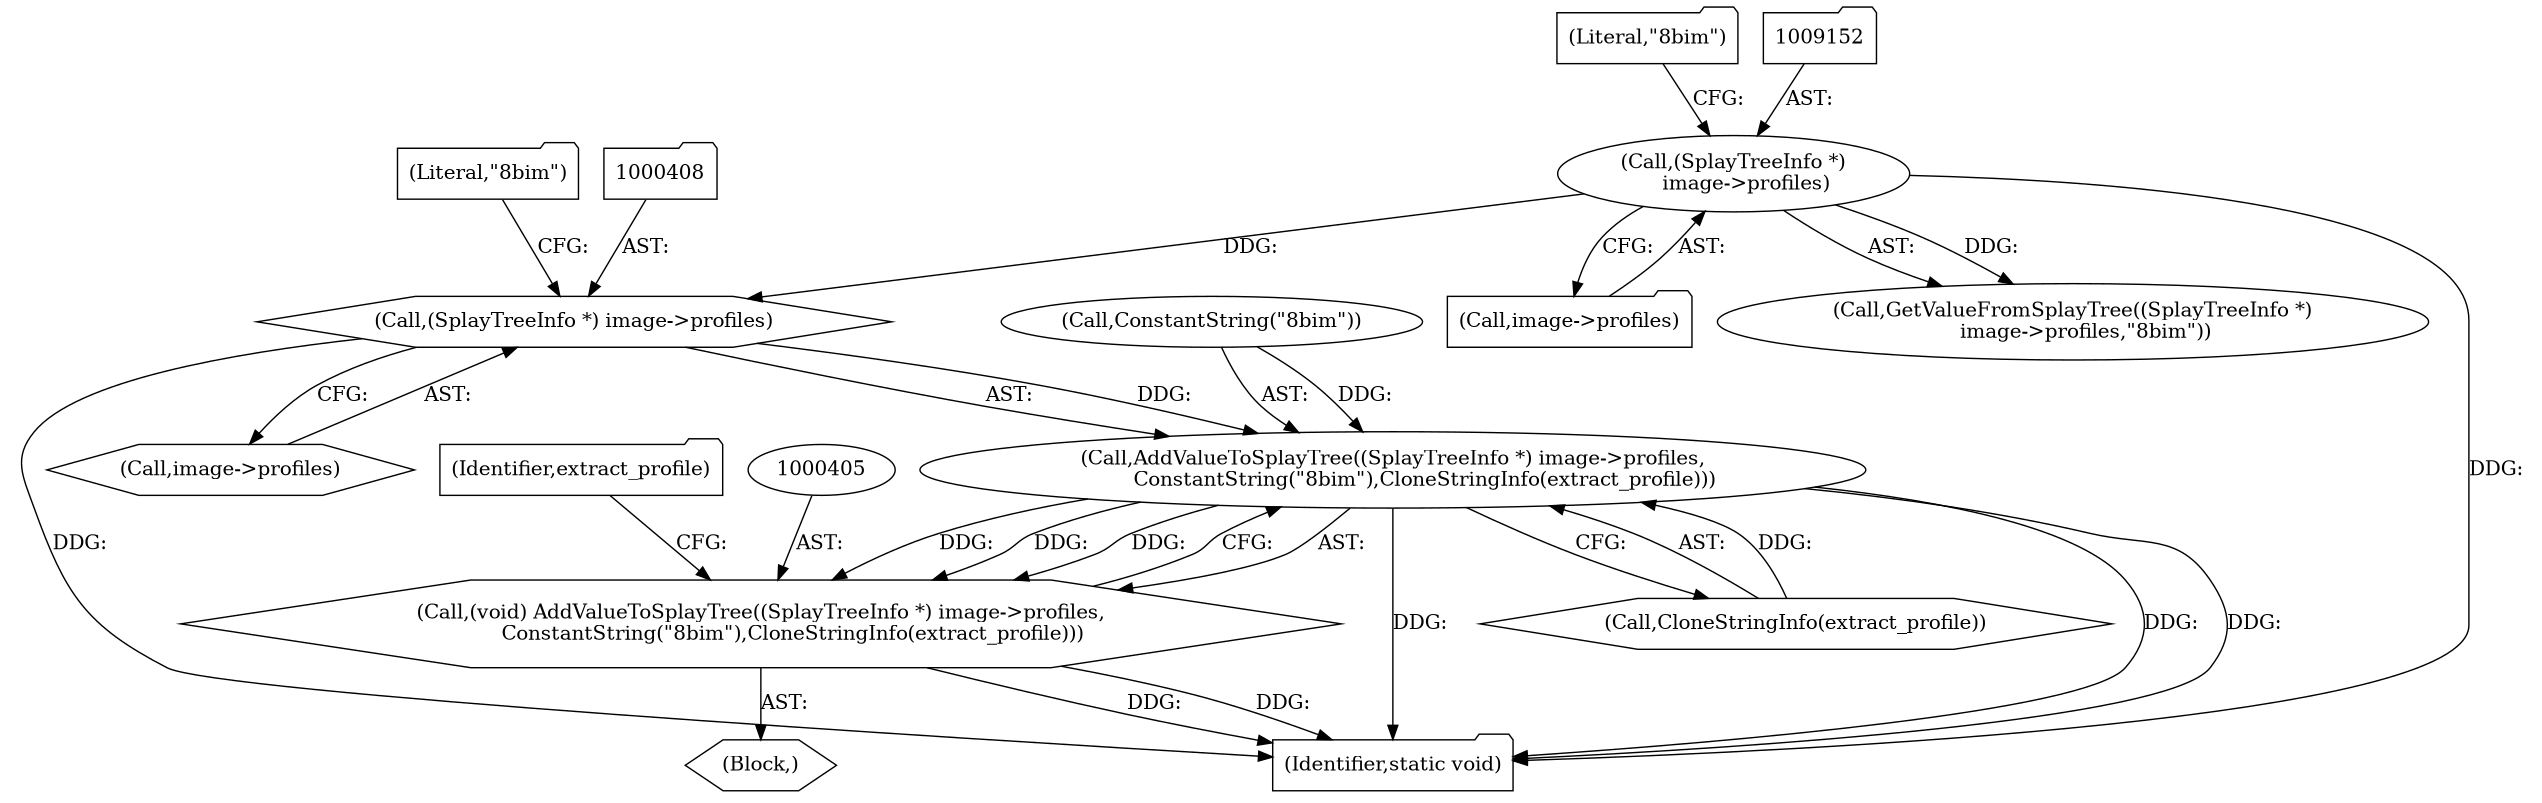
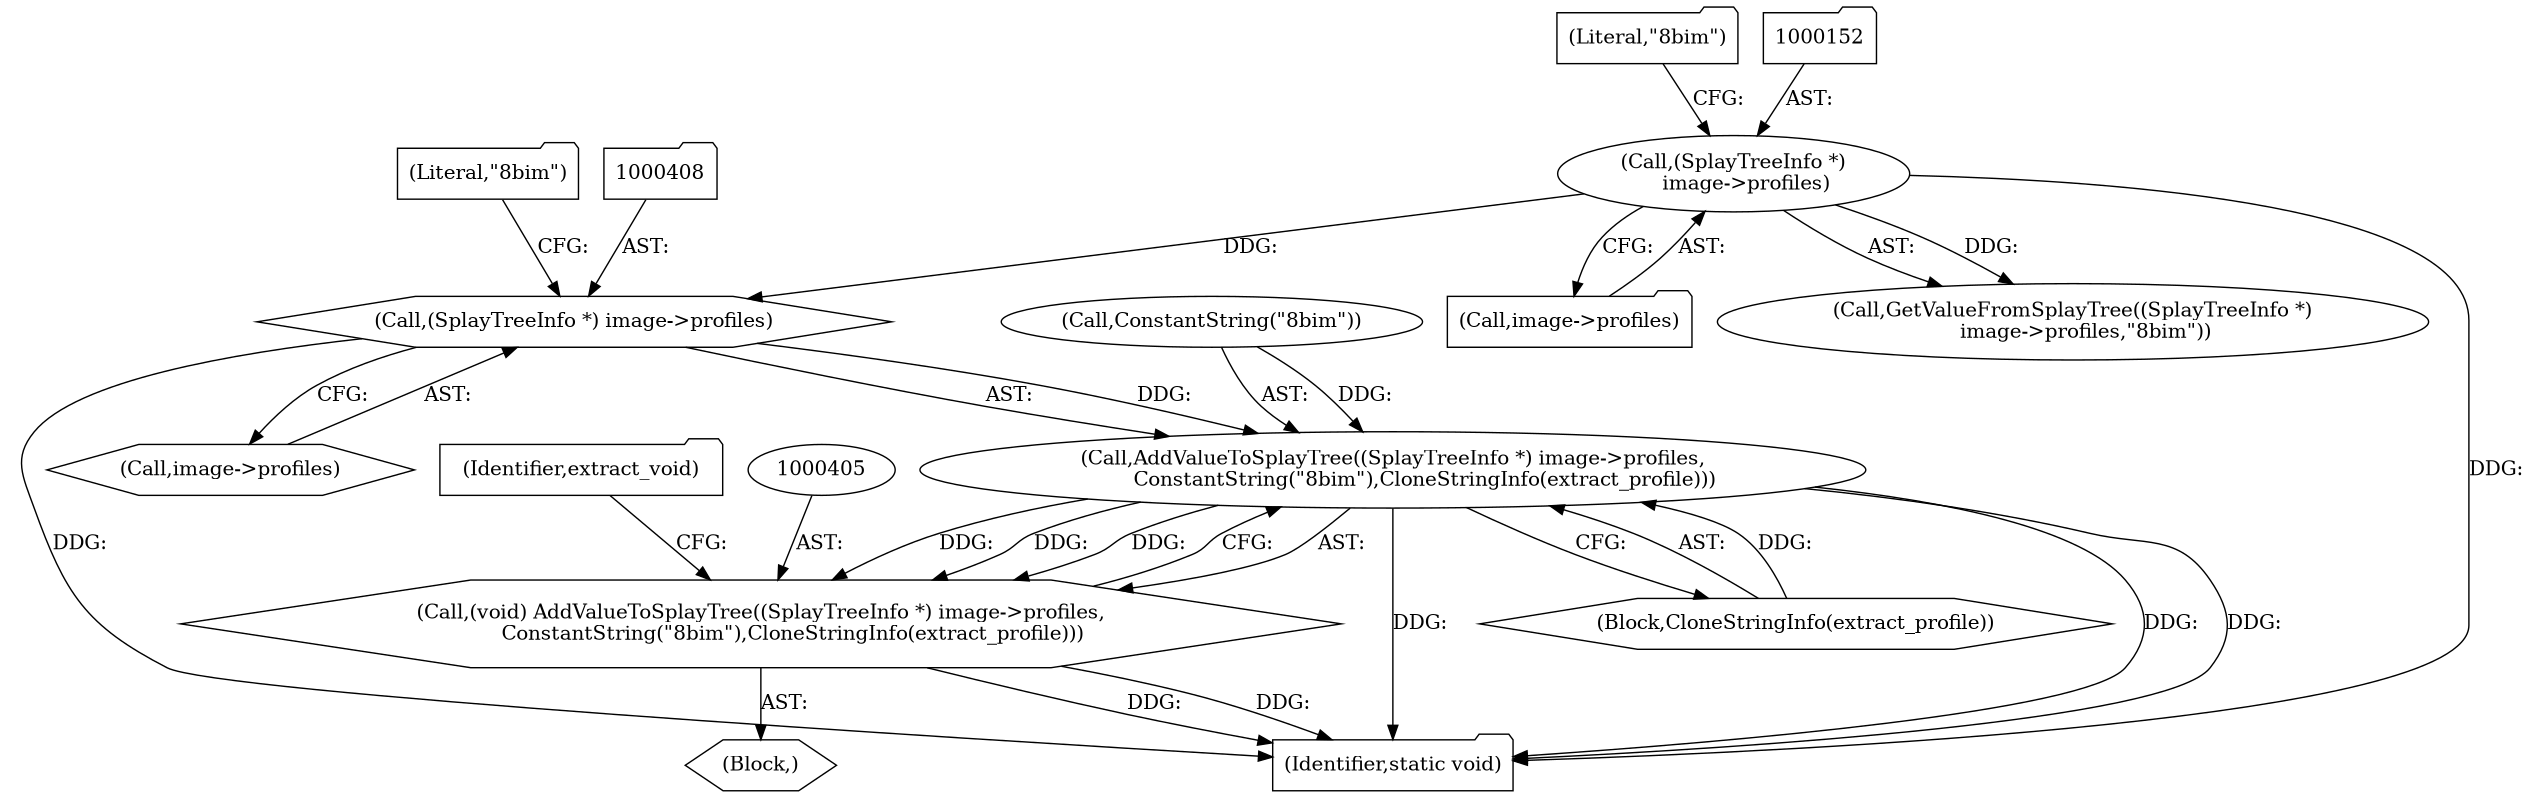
node "1009152": label "1009152" -> "1000152"
node "(Identifier,extract_profile)": label "(Identifier,extract_profile)" -> "(Identifier,extract_void)"
node "(Call,CloneStringInfo(extract_profile))": label "(Call,CloneStringInfo(extract_profile))" -> "(Block,CloneStringInfo(extract_profile))"
